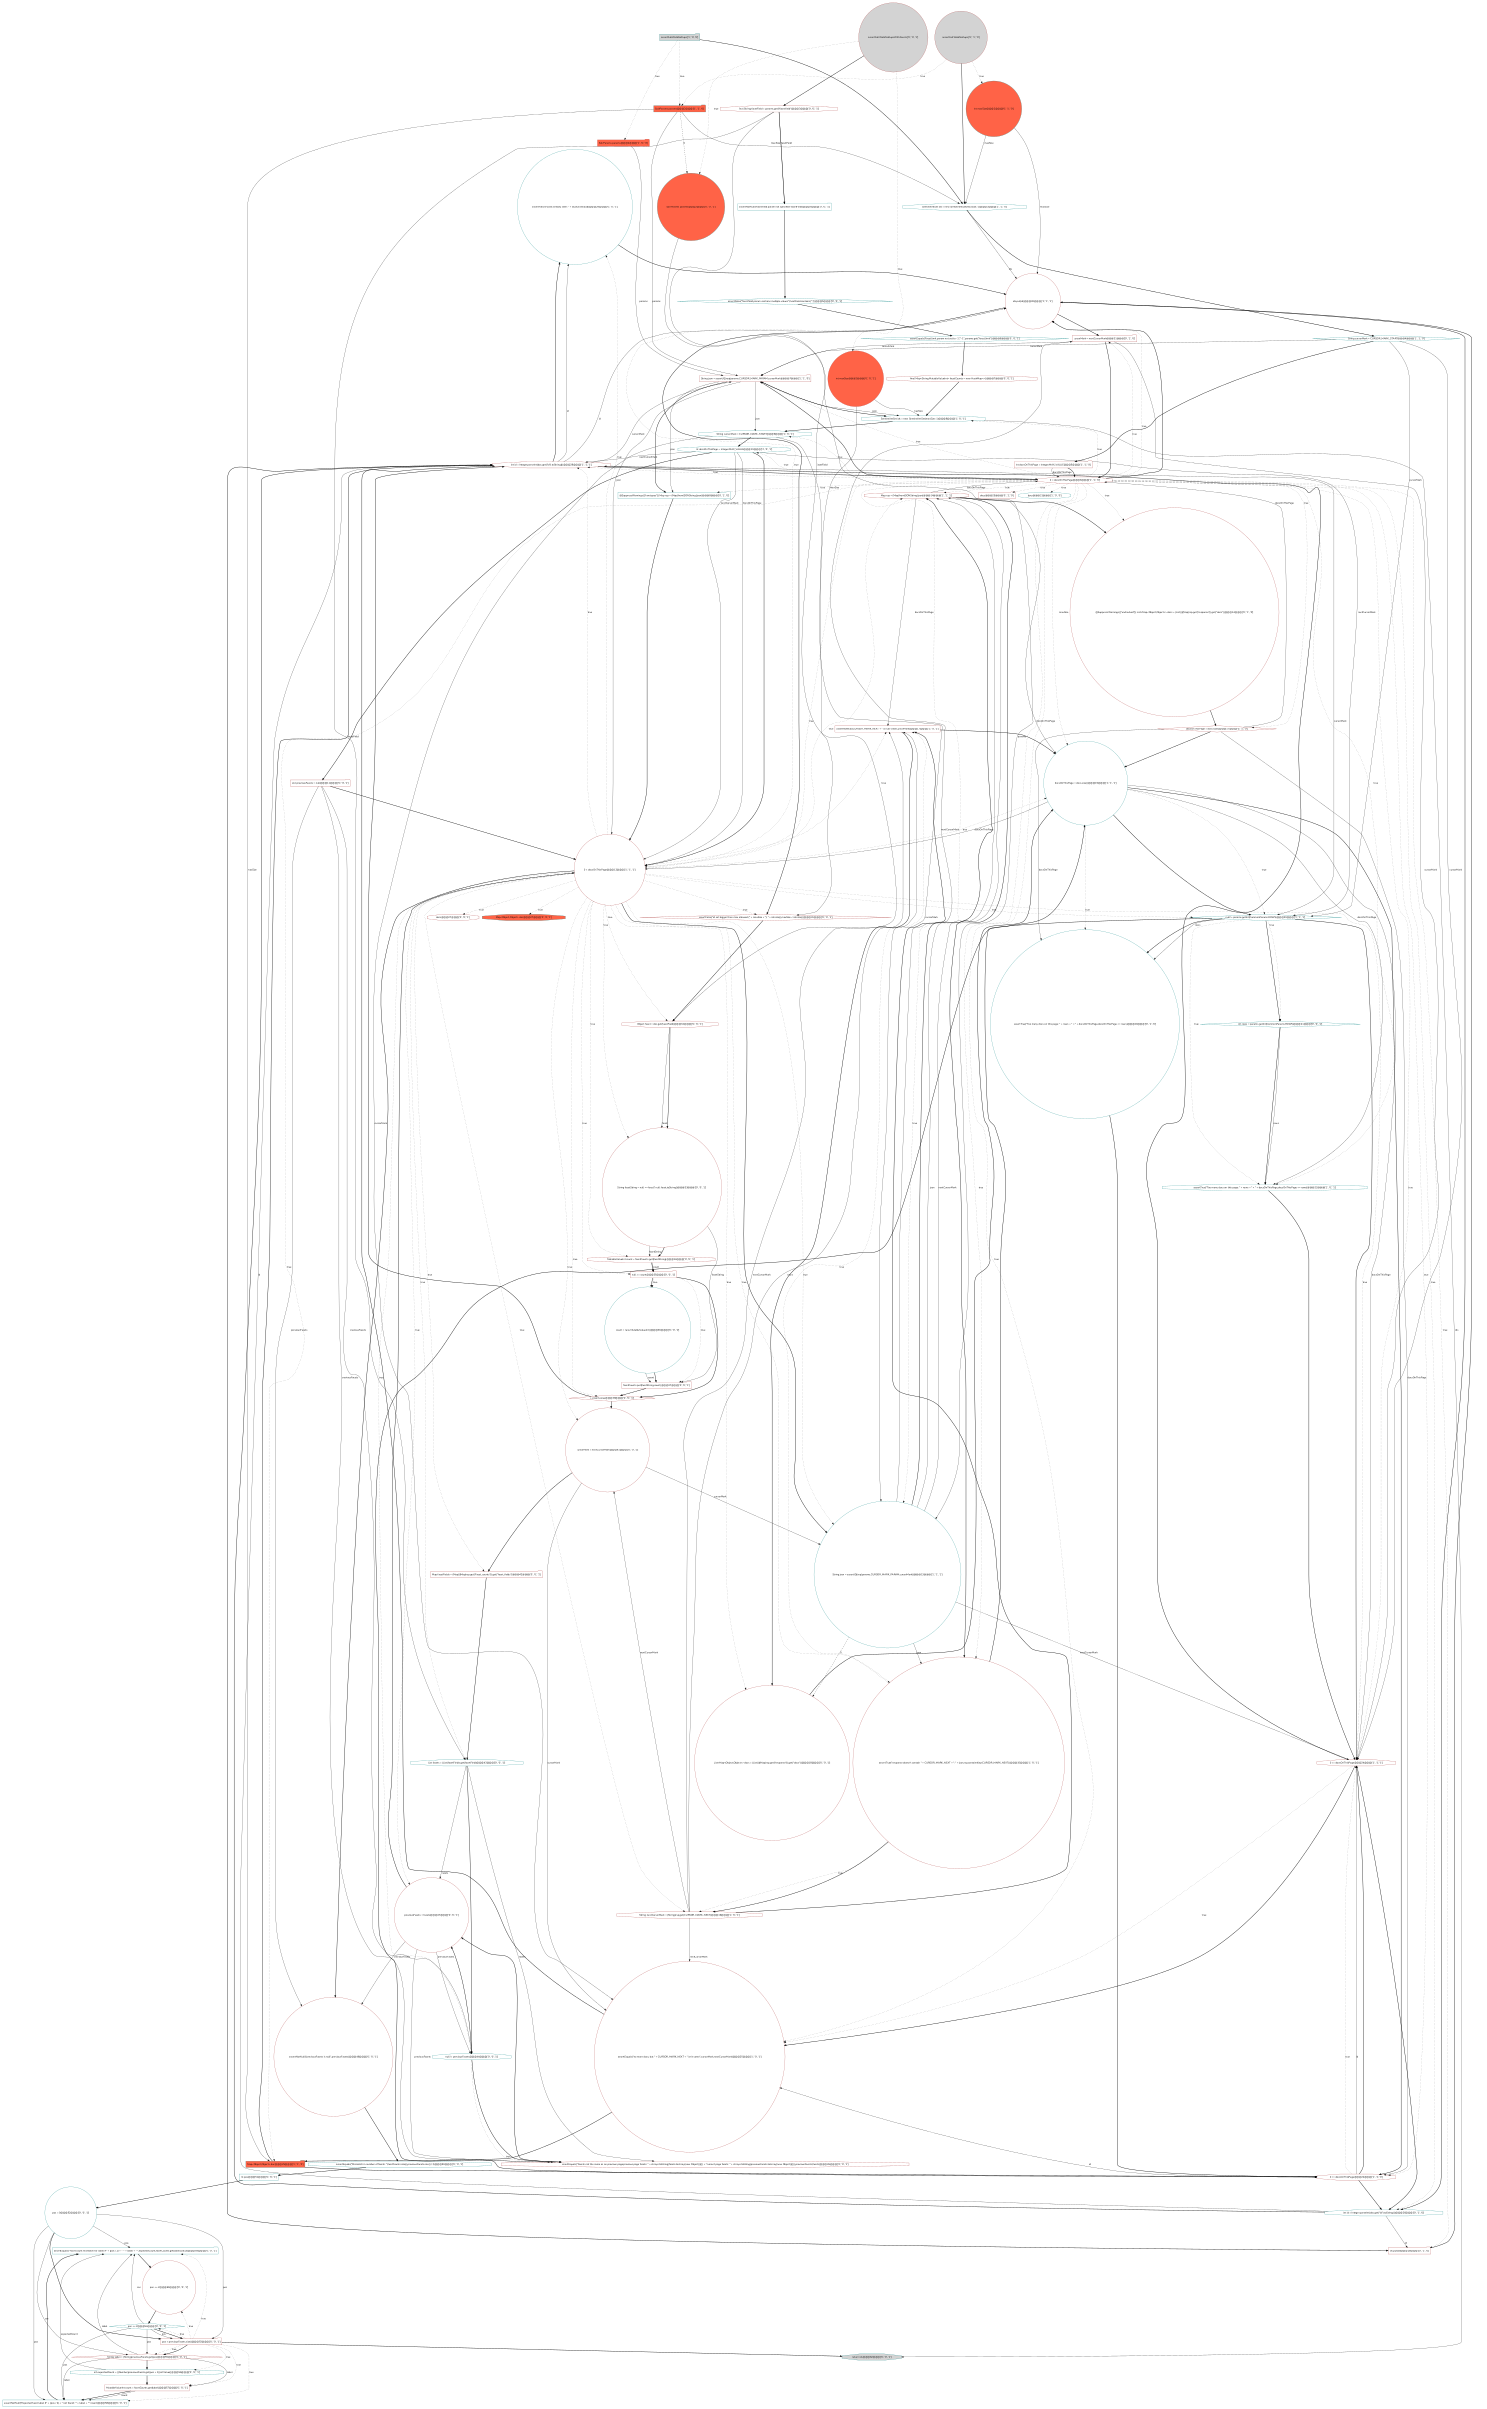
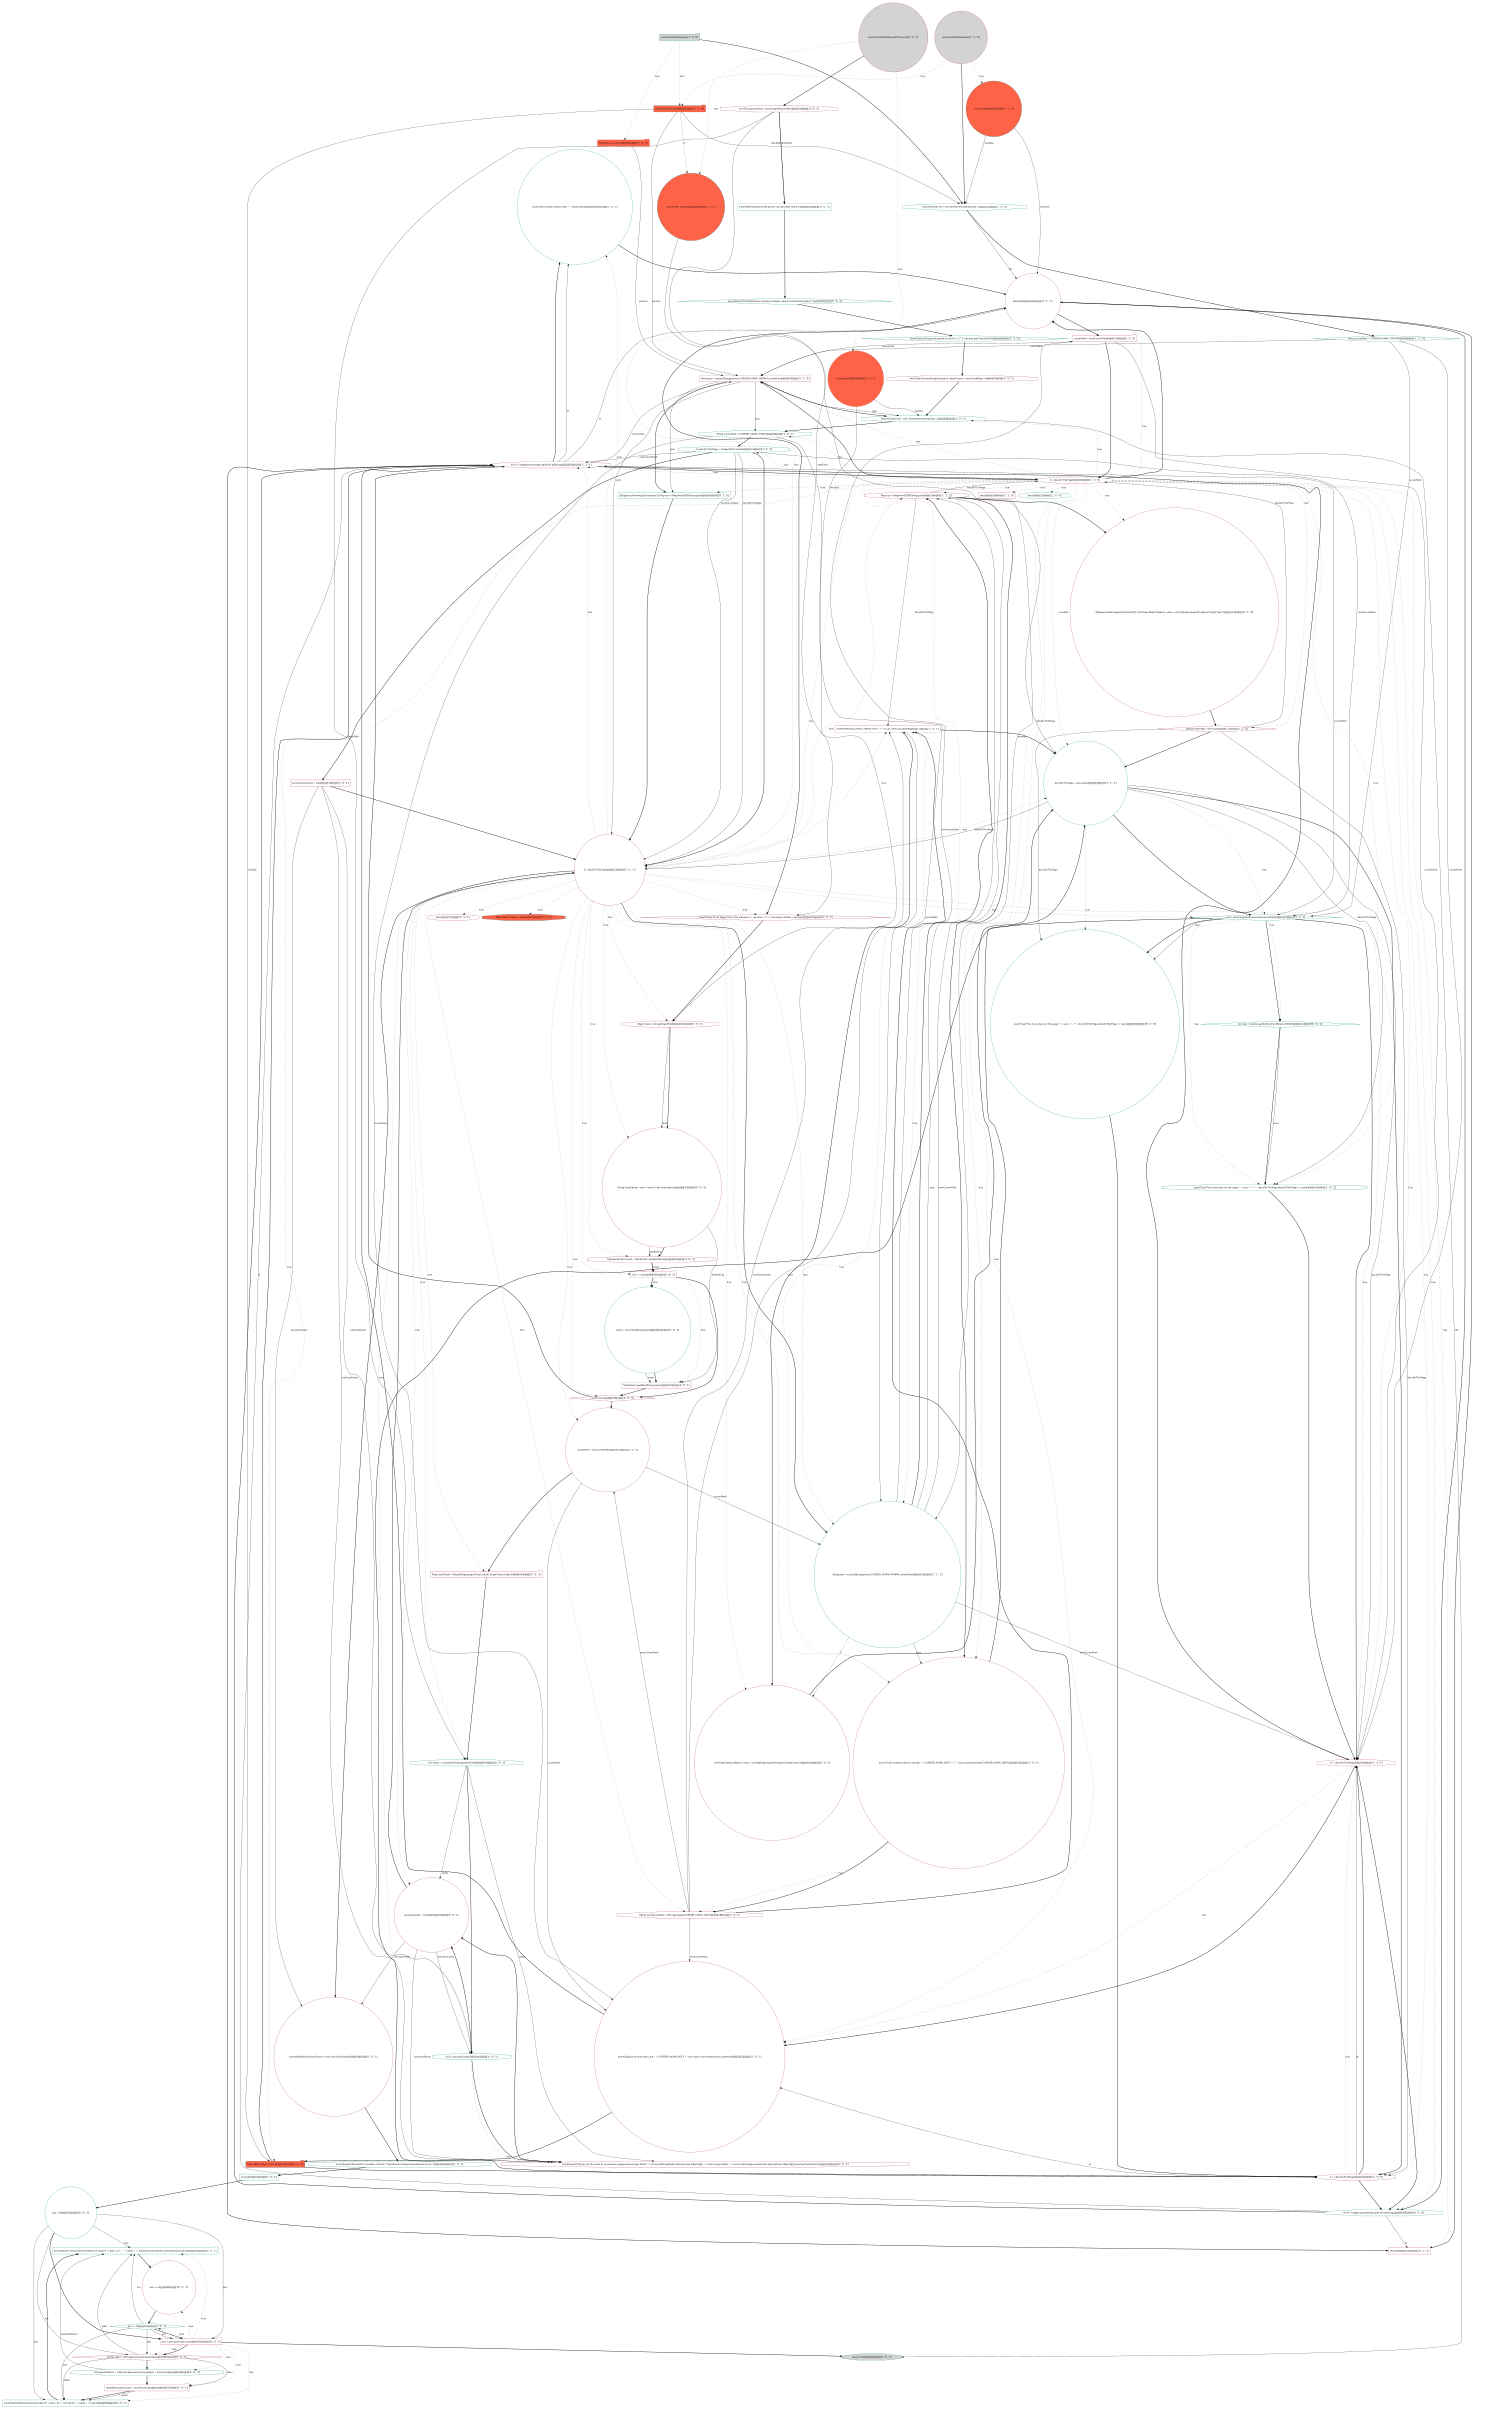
edge "0 < docsOnThisPage@@@6@@@['1', '1', '0']" -> "cursorMark = nextCursorMark@@@31@@@['0', '1', '0']": removed, label "true"
node "int docsOnThisPage = Integer.MAX_VALUE@@@5@@@['1', '1', '0']": removed
